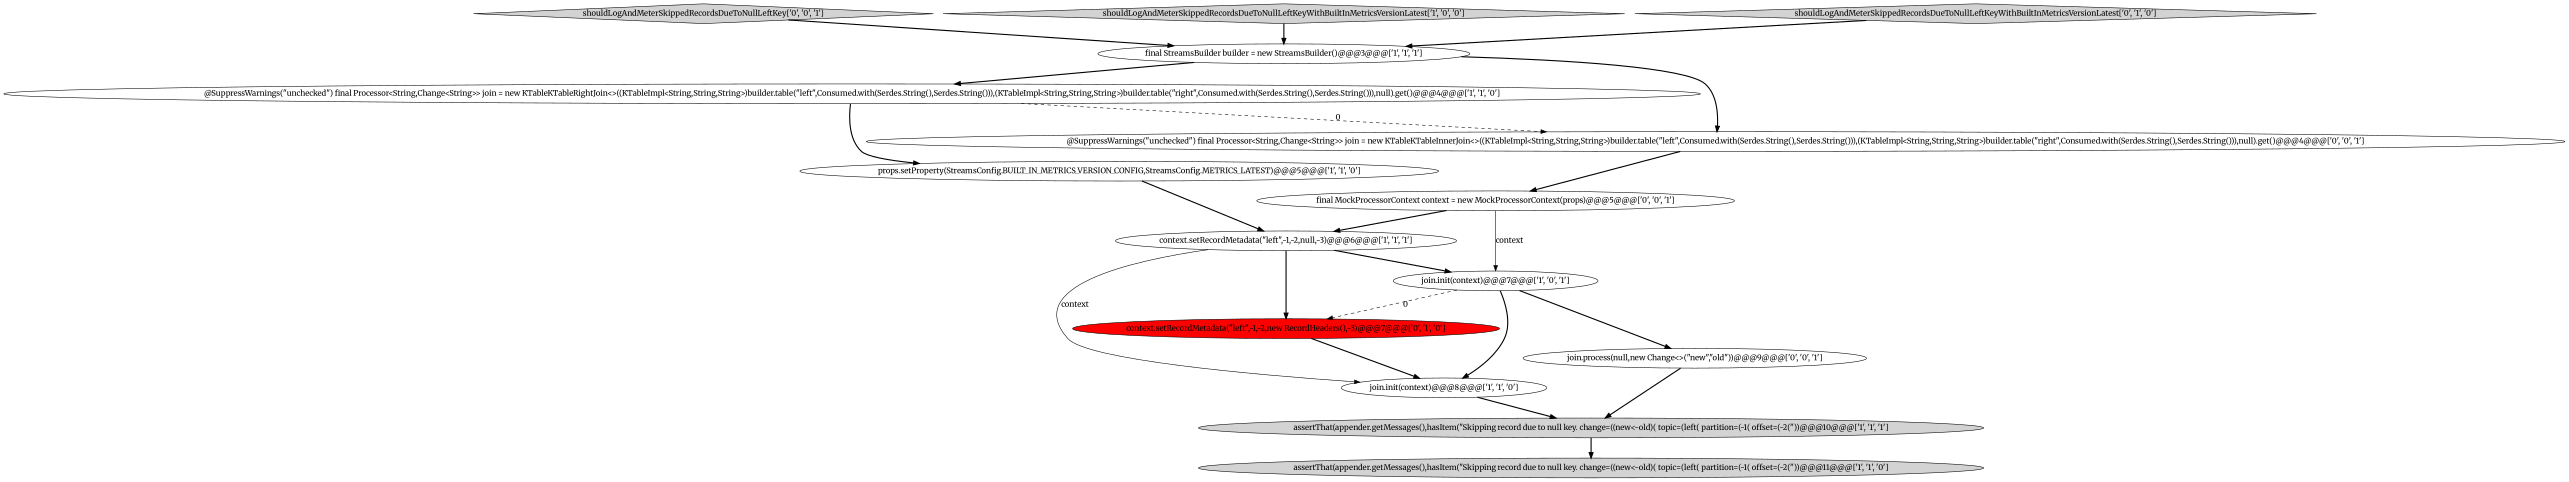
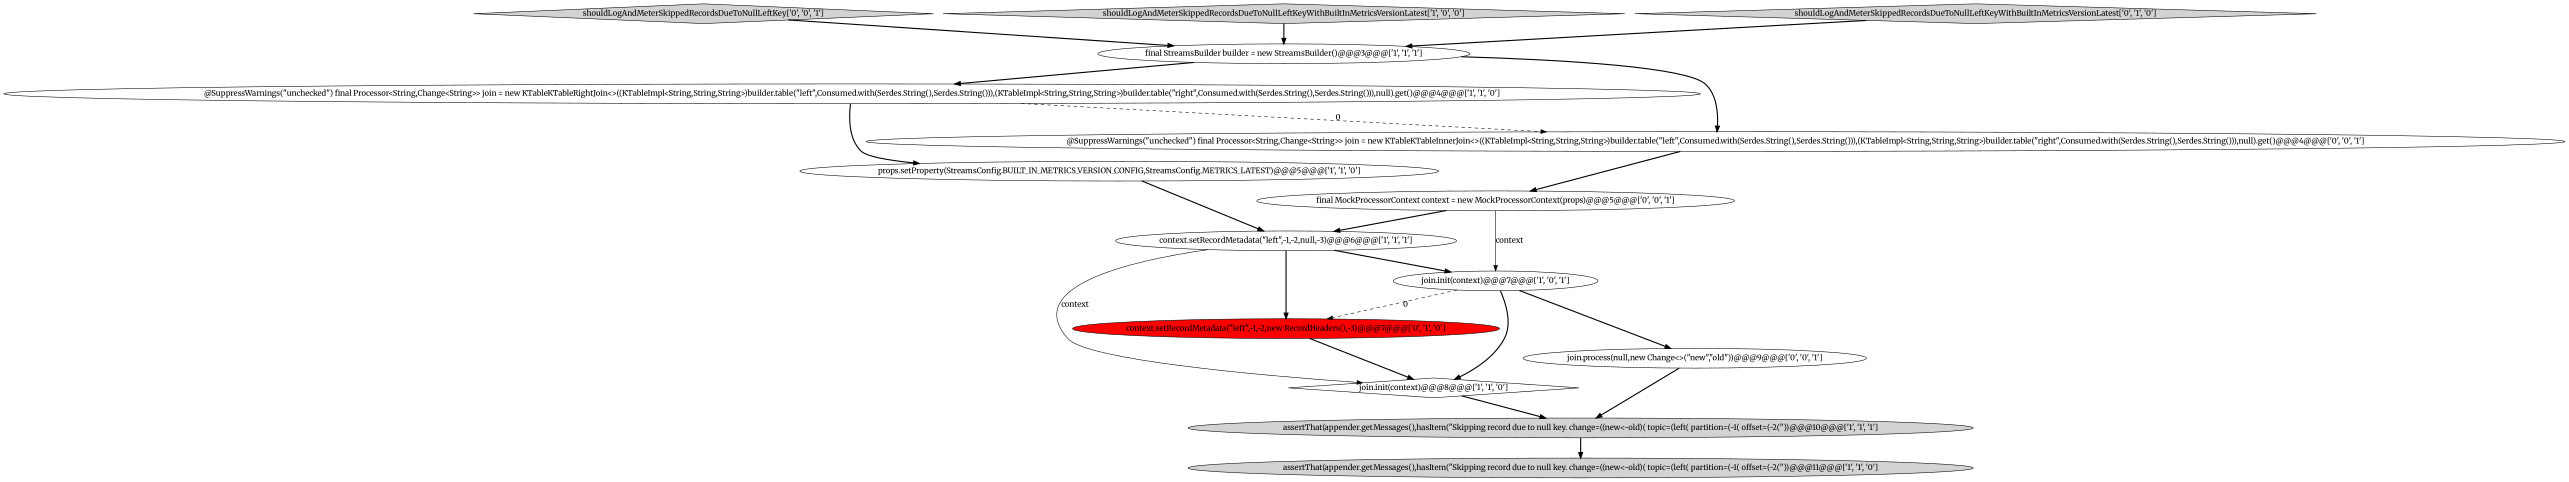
node "join.init(context)@@@8@@@['1', '1', '0']": shape ellipse -> diamond
